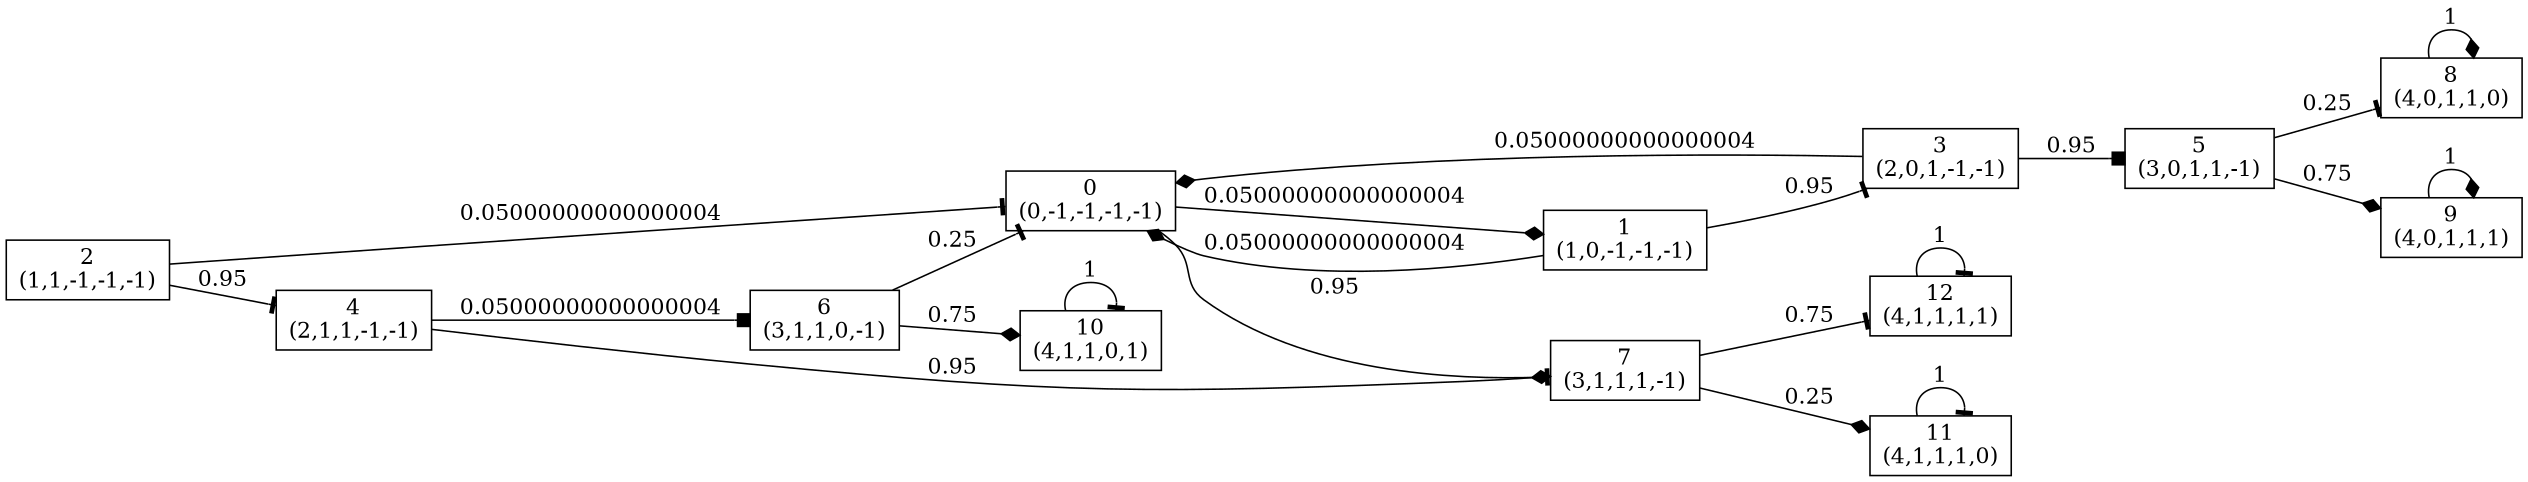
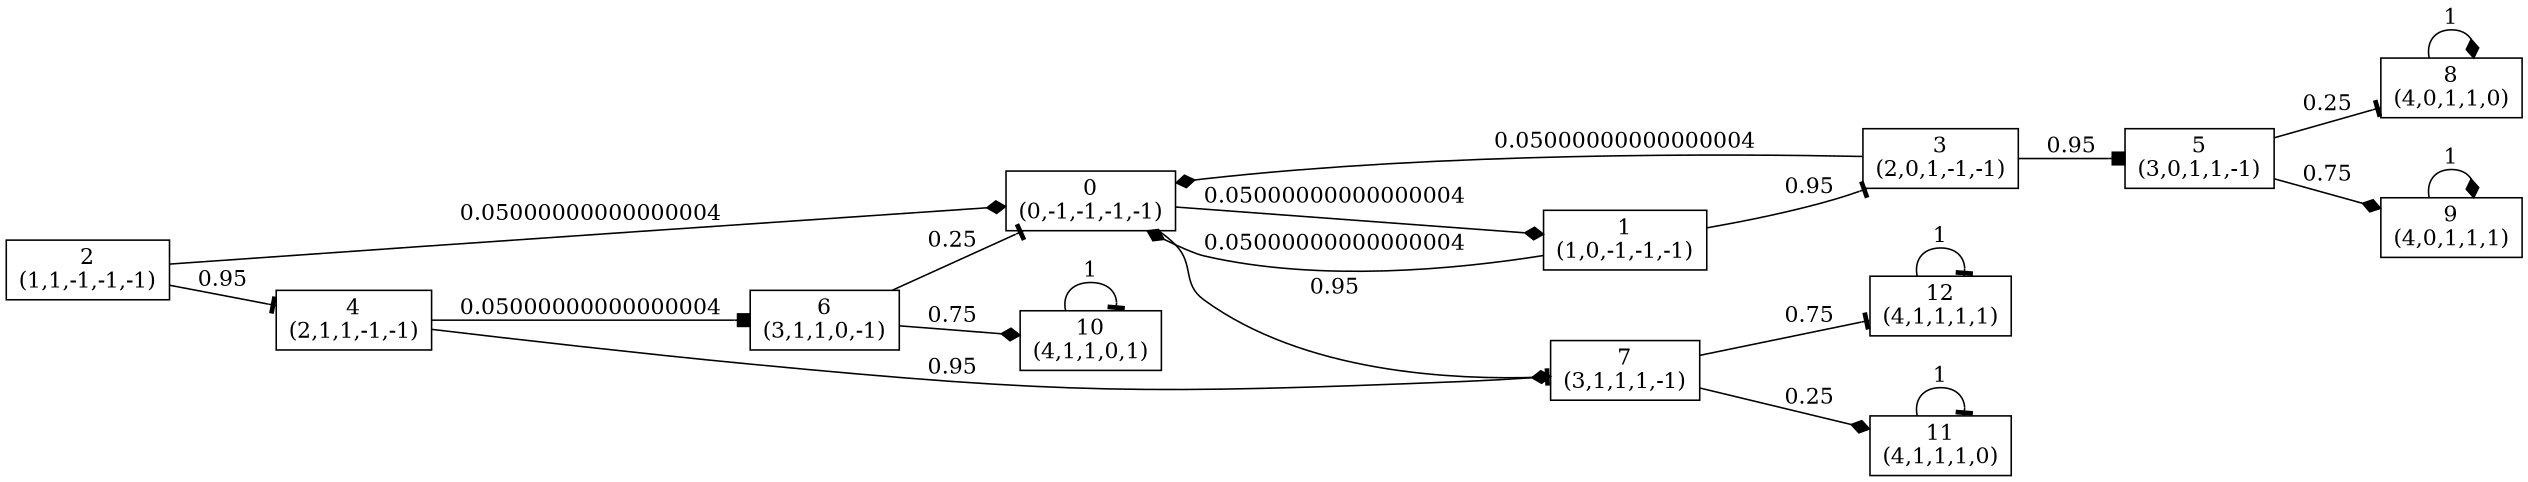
edge "2 (1,1,-1,-1,-1)" -> "0 (0,-1,-1,-1,-1)": arrowhead tee -> diamond
